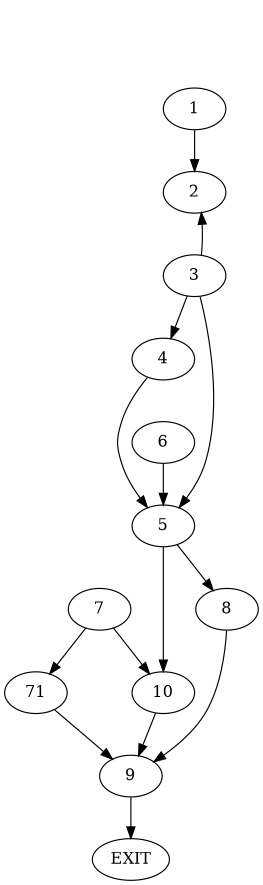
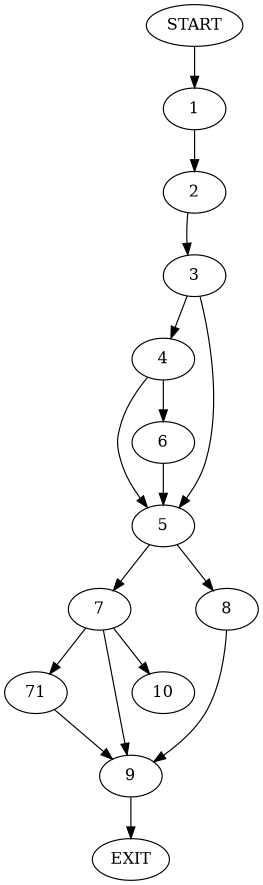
node "START": added
edge "3" -> "2": reversed
edge "4" -> "6": added
edge "5" -> "10": now "5" -> "7"
edge "10" -> "9": now "7" -> "9"
